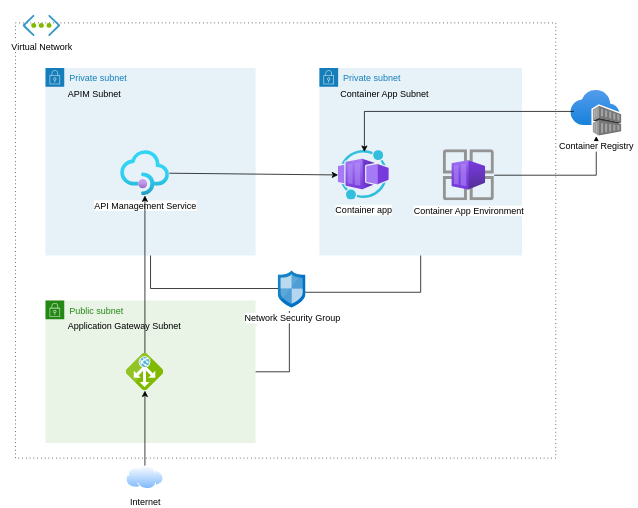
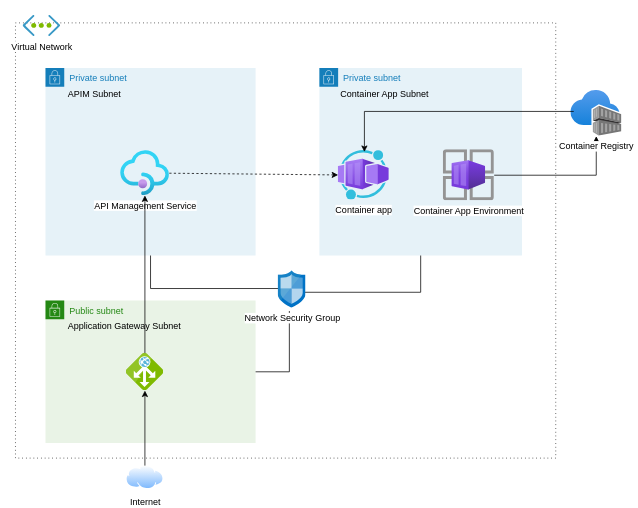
edge "API Management Service" -> "Container app": style solid -> dashed
